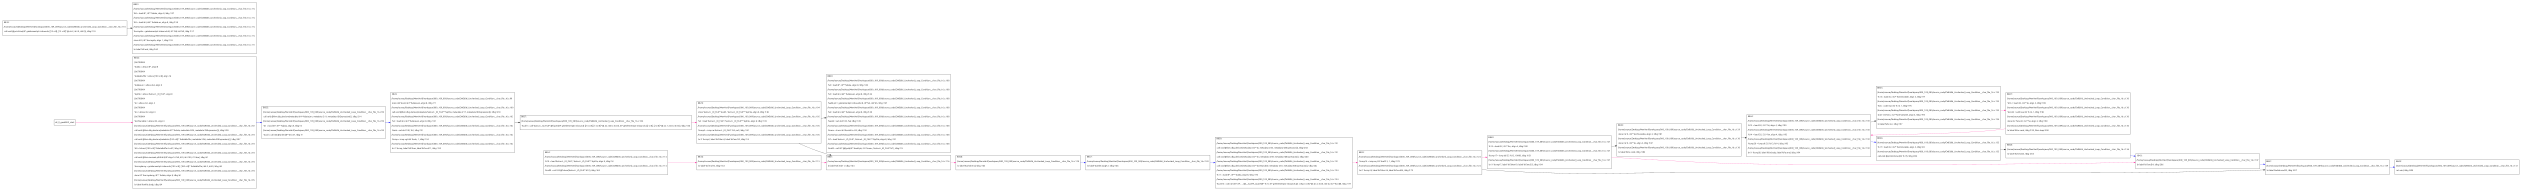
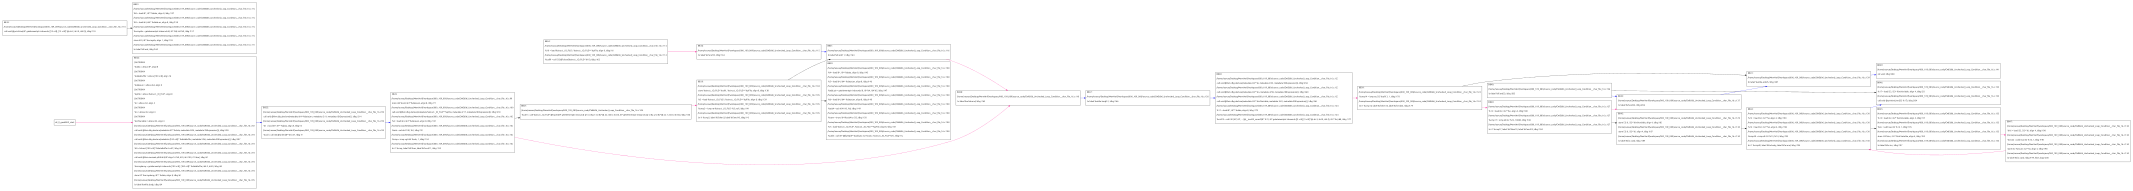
edge "BB46:" -> "BB48:": reversed
edge "BB36:" -> "BB31:": color deeppink -> blue
edge "BB26:" -> "BB28:": added
